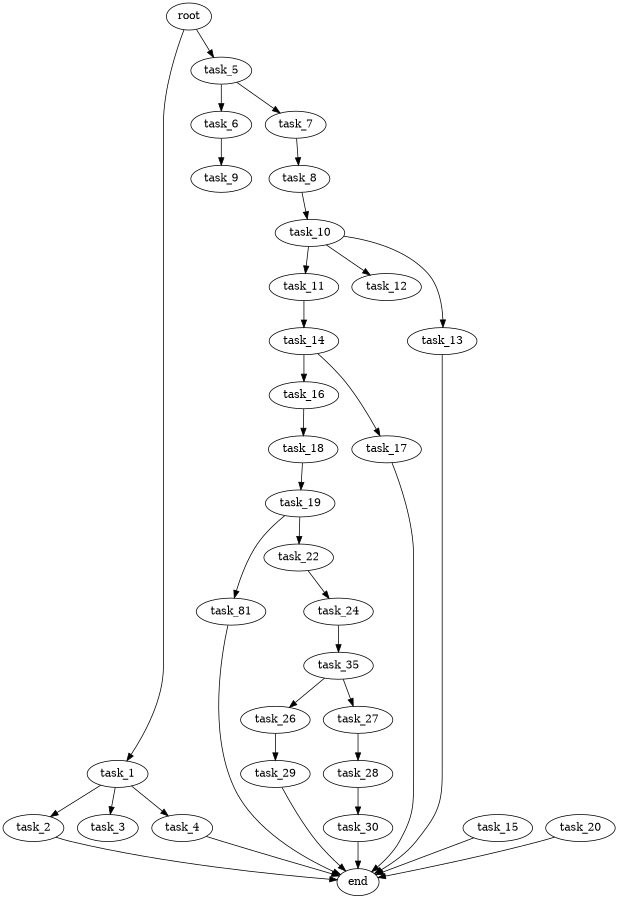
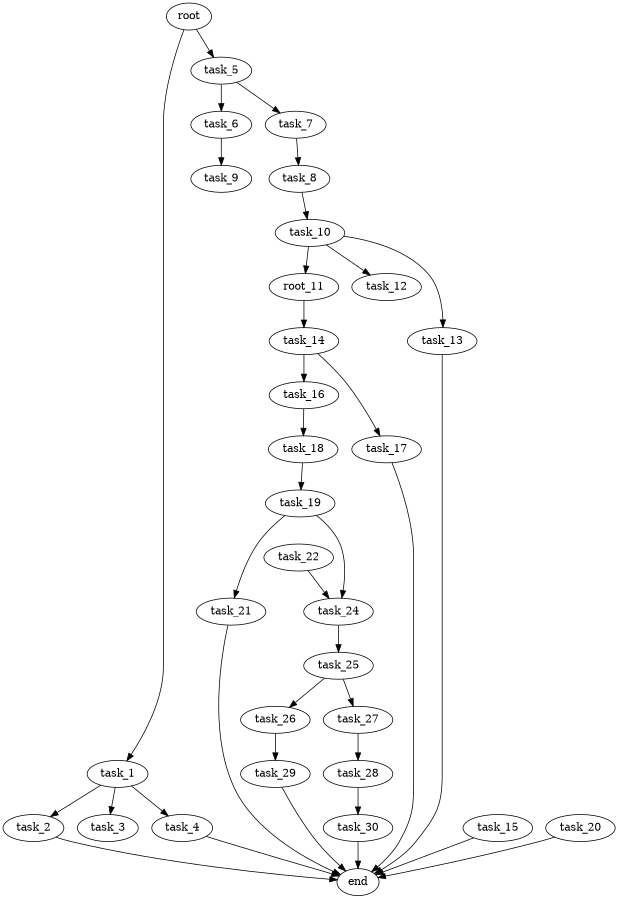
node "task_11": label "task_11" -> "root_11"
edge "task_19" -> "task_22": now "task_19" -> "task_24"
node "task_81": label "task_81" -> "task_21"
node "task_35": label "task_35" -> "task_25"
